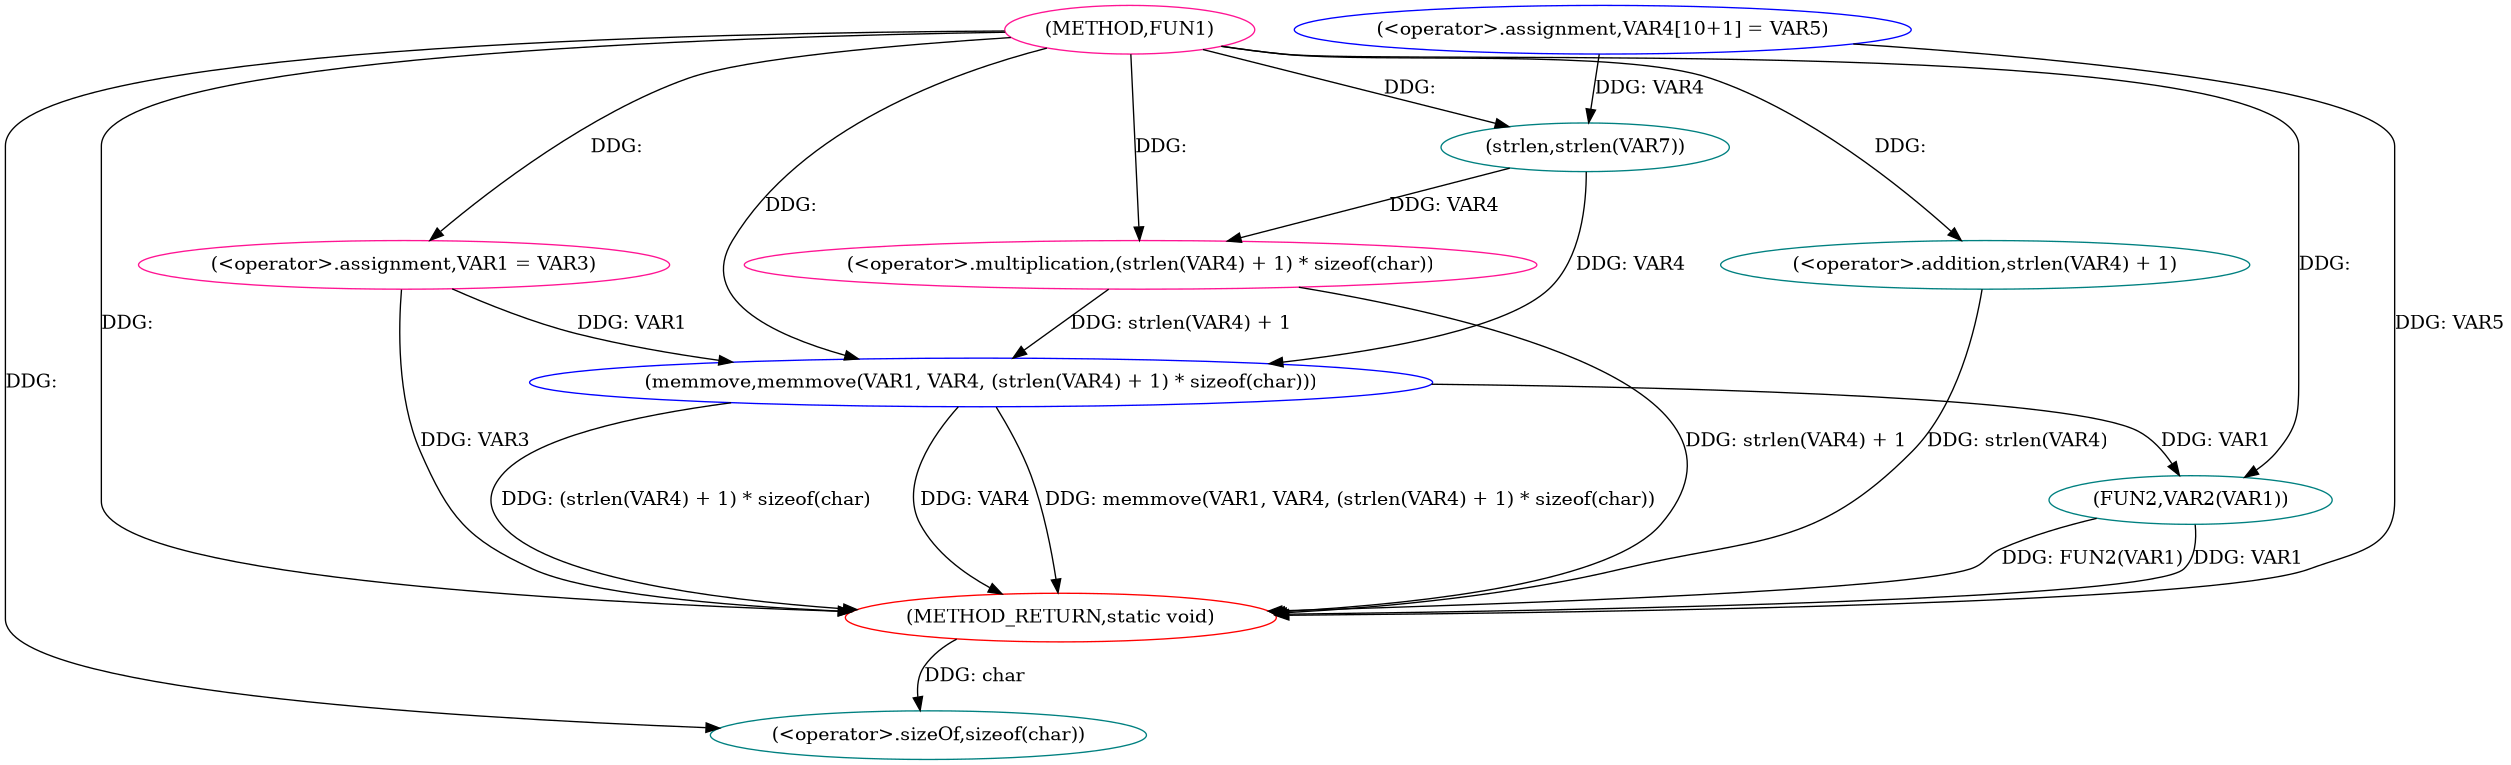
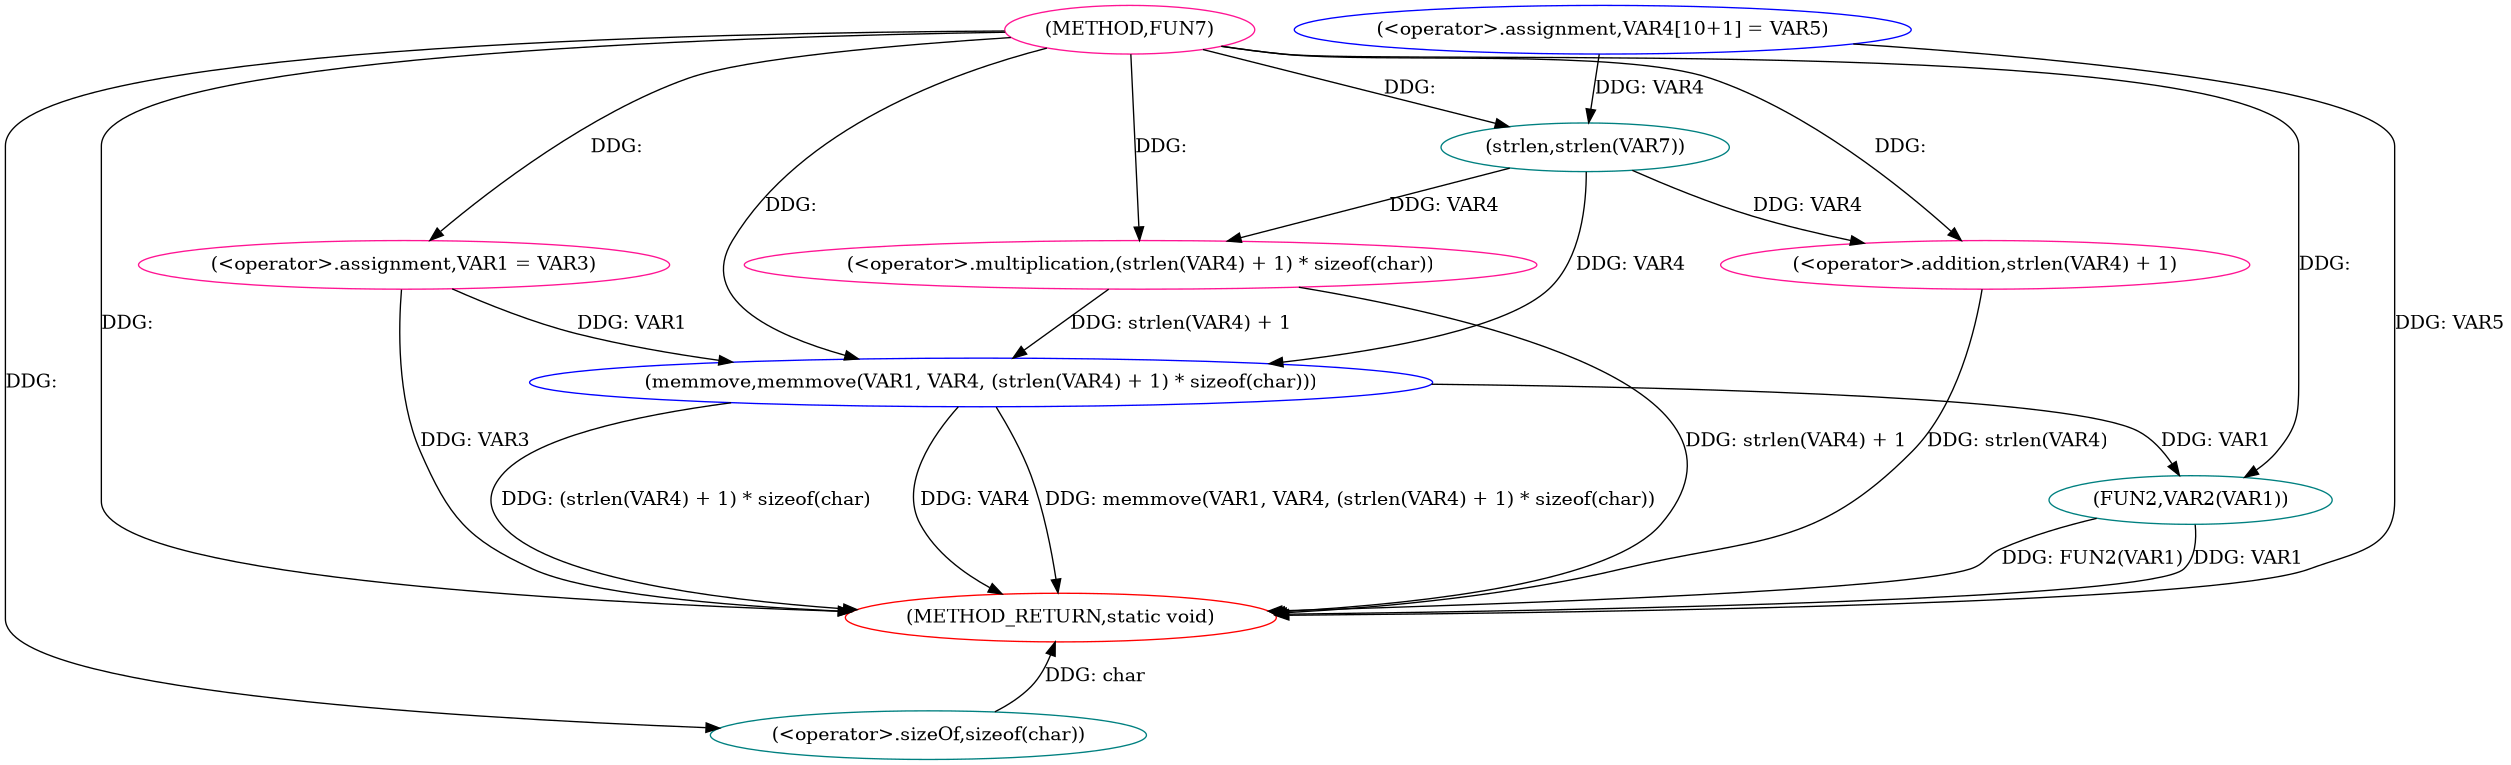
node "(METHOD,FUN1)": label "(METHOD,FUN1)" -> "(METHOD,FUN7)"
edge "(strlen,strlen(VAR7))" -> "(<operator>.addition,strlen(VAR4) + 1)": added, label "DDG: VAR4"
node "(<operator>.addition,strlen(VAR4) + 1)": color teal -> deeppink
edge "(METHOD_RETURN,static void)" -> "(<operator>.sizeOf,sizeof(char))": reversed
